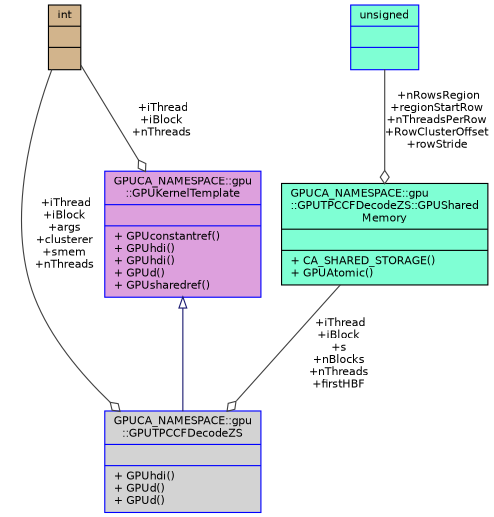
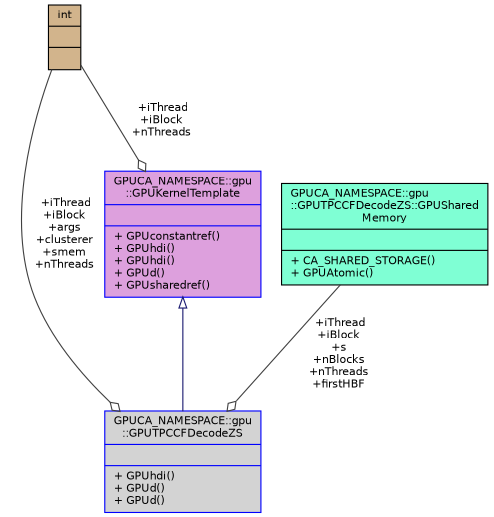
node "unsigned": removed
